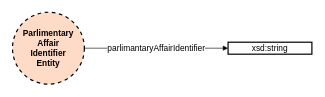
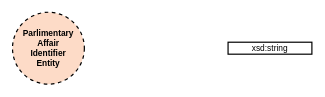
edge "Parlimentary Affair Identifier Entity" -> "xsd:string": removed, label "parlimantaryAffairIdentifier"
